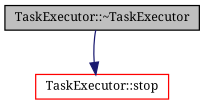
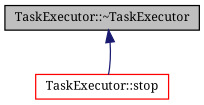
edge "TaskExecutor::~TaskExecutor" -> "TaskExecutor::stop": reversed
